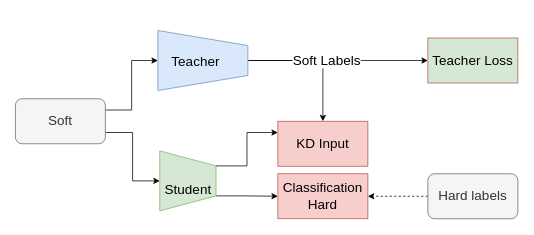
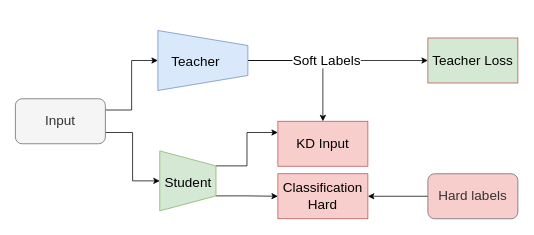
node "Soft": label "Soft" -> "Input"
node "Student": moved (188, 188) -> (188, 181)
edge "Hard labels" -> "Classification Hard": style dashed -> solid
node "Hard labels": fillcolor #f5f5f5 -> #f8cecc
